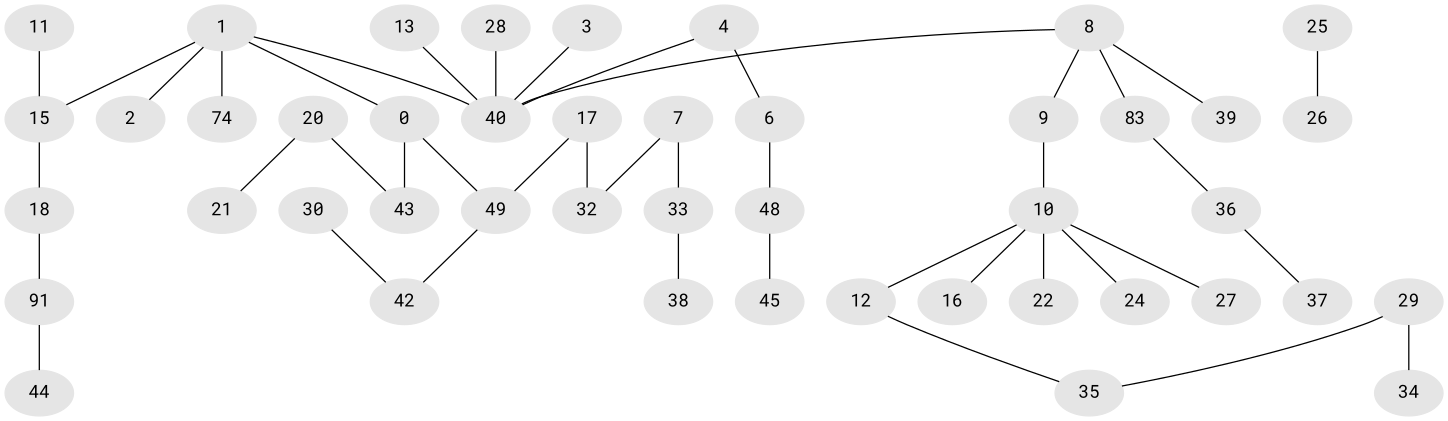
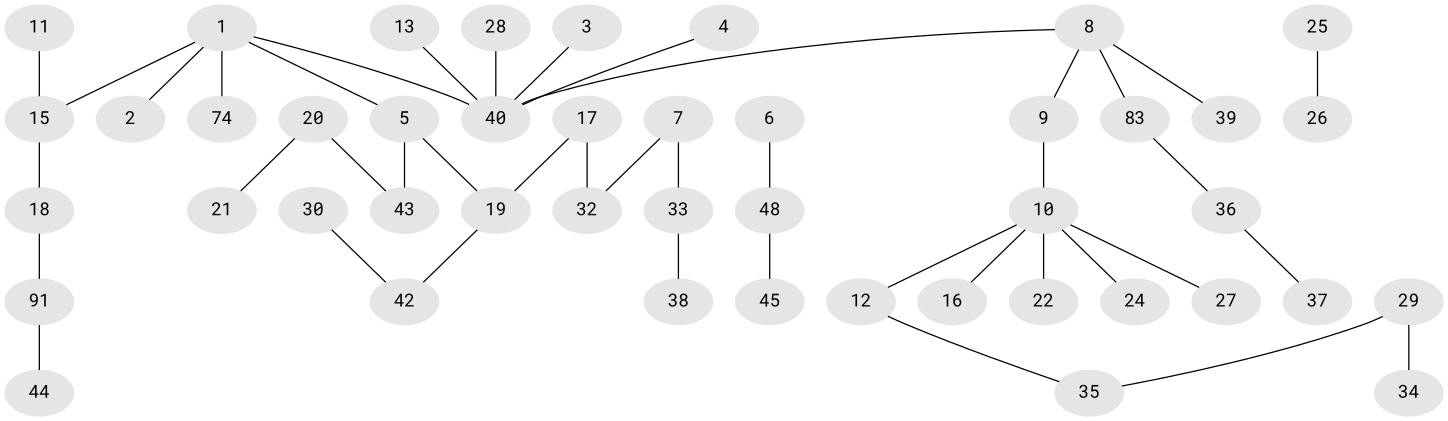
edge "4" -- "6": removed
node "0": label "0" -> "5"
node "49": label "49" -> "19"
